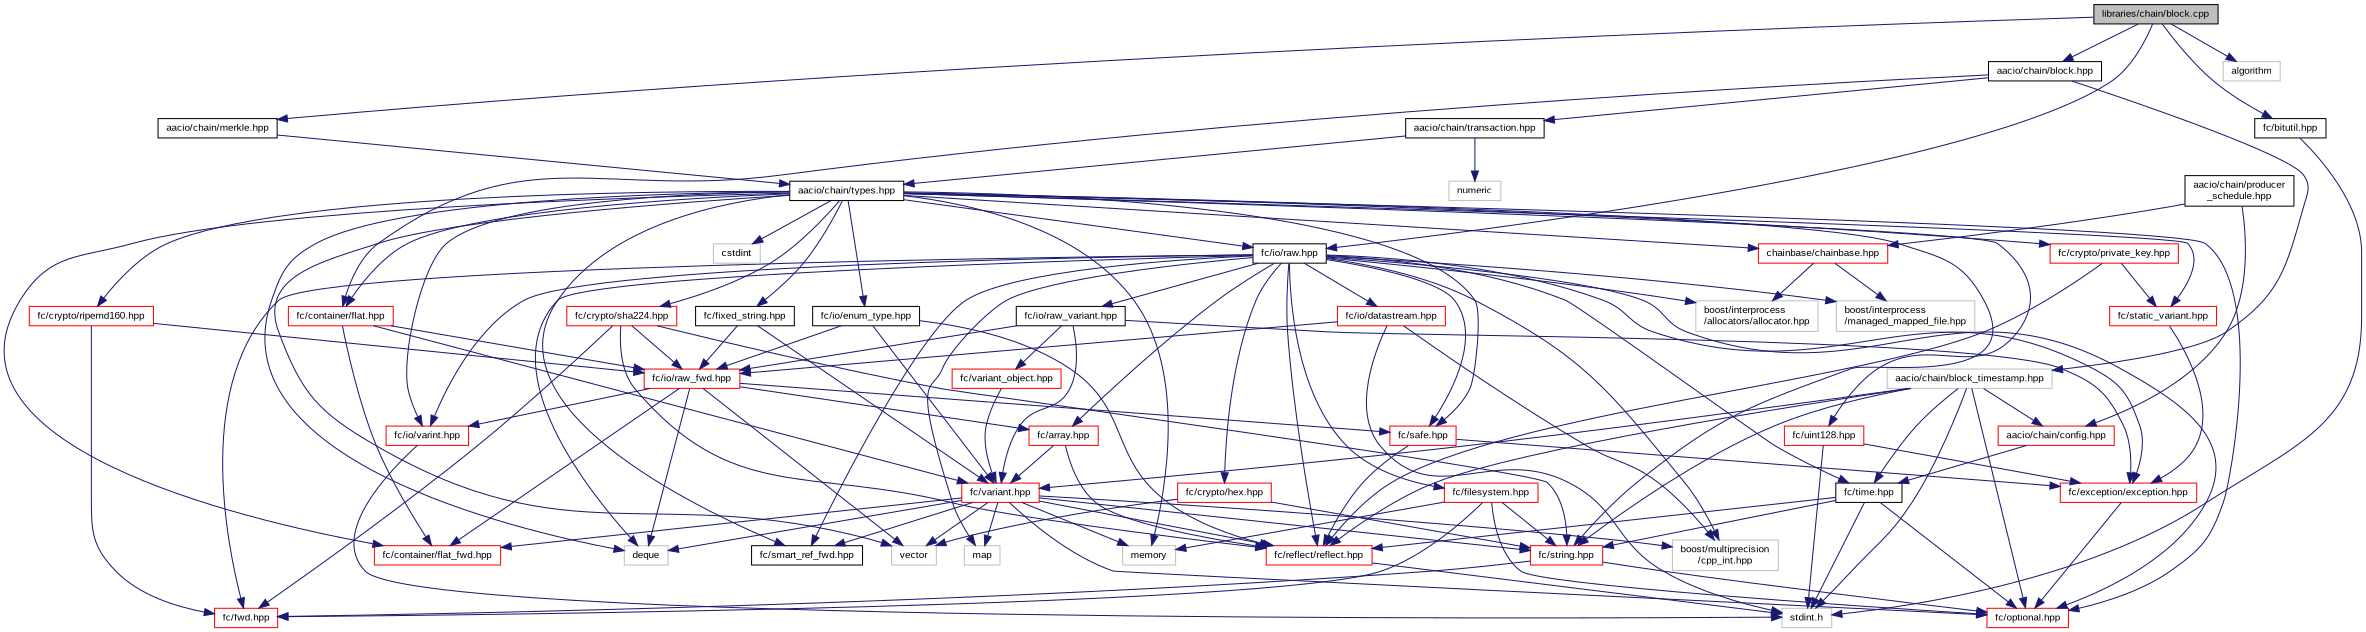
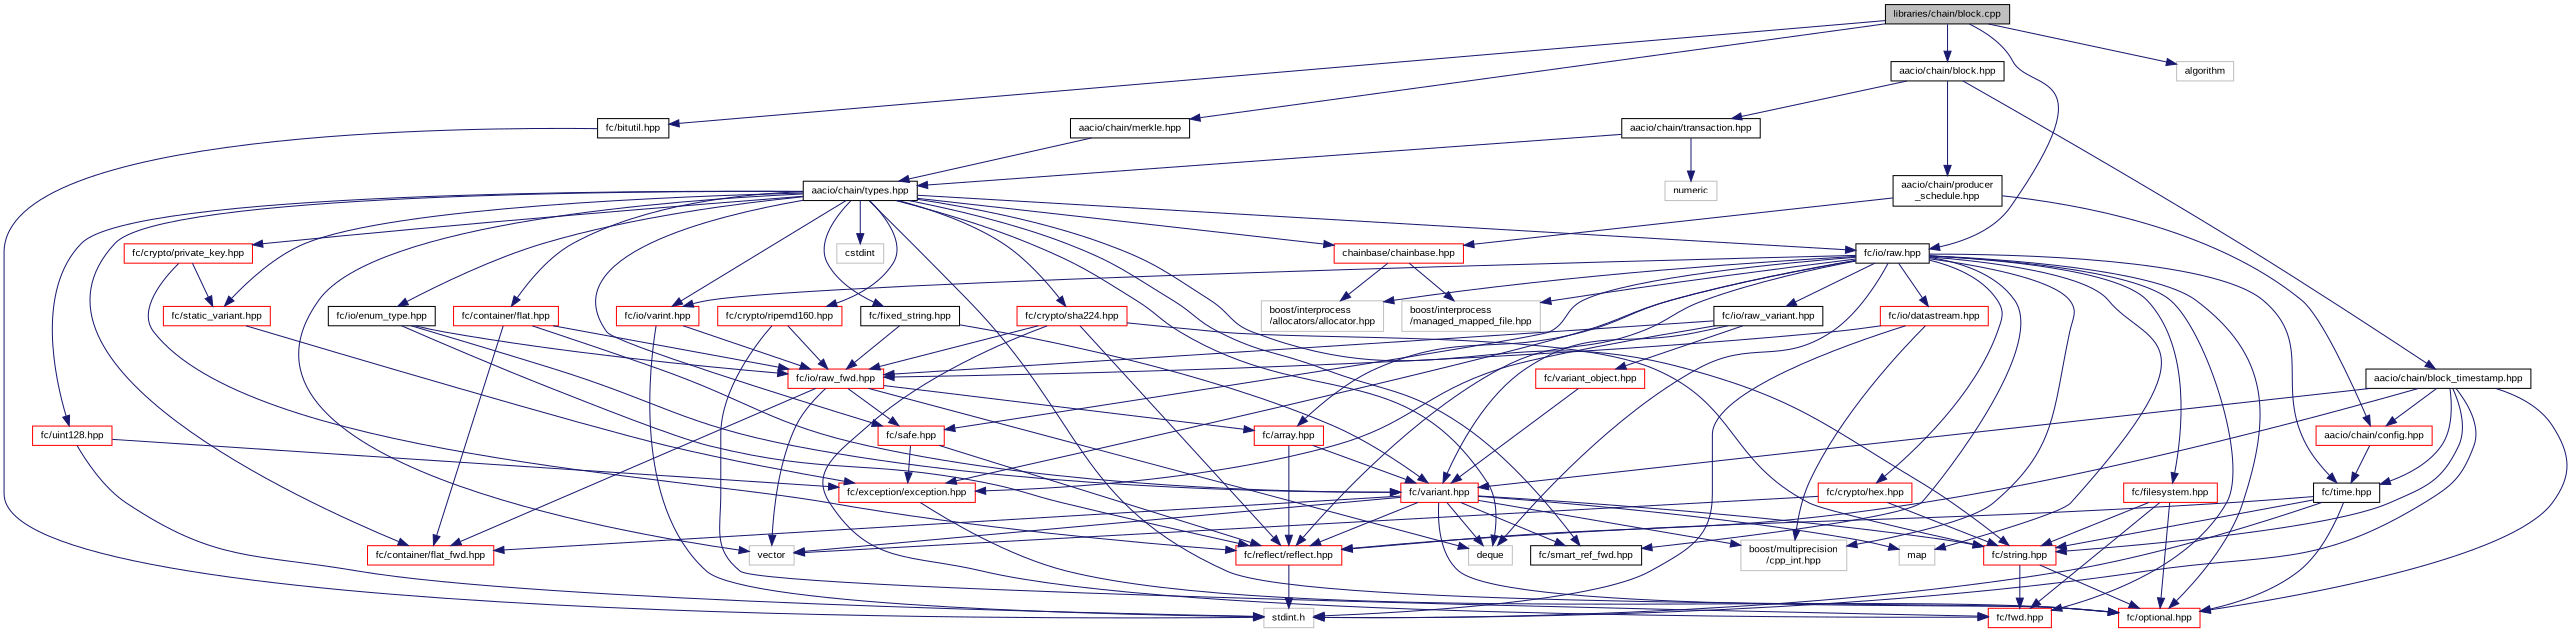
edge "aacio/chain/block.hpp" -> "fc/container/flat.hpp": now "aacio/chain/block.hpp" -> "aacio/chain/producer _schedule.hpp"
node "aacio/chain/block_timestamp.hpp": color grey75 -> black
edge "fc/io/raw_fwd.hpp" -> "fc/io/varint.hpp": reversed
node "memory": removed
